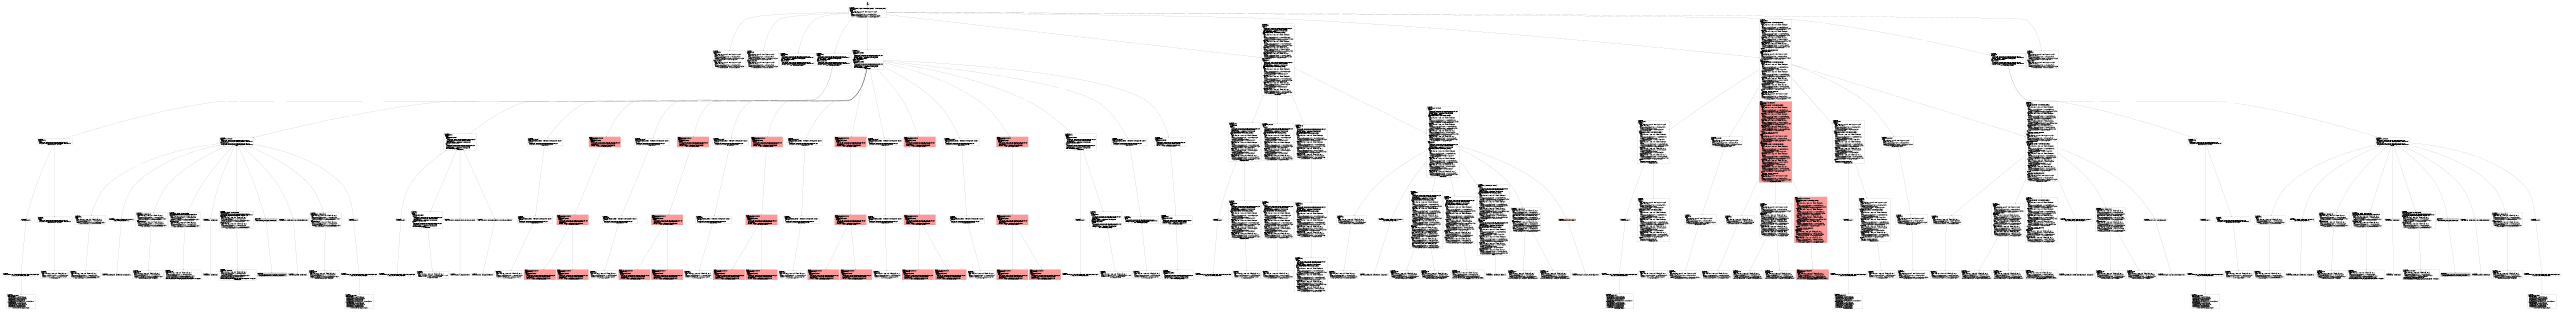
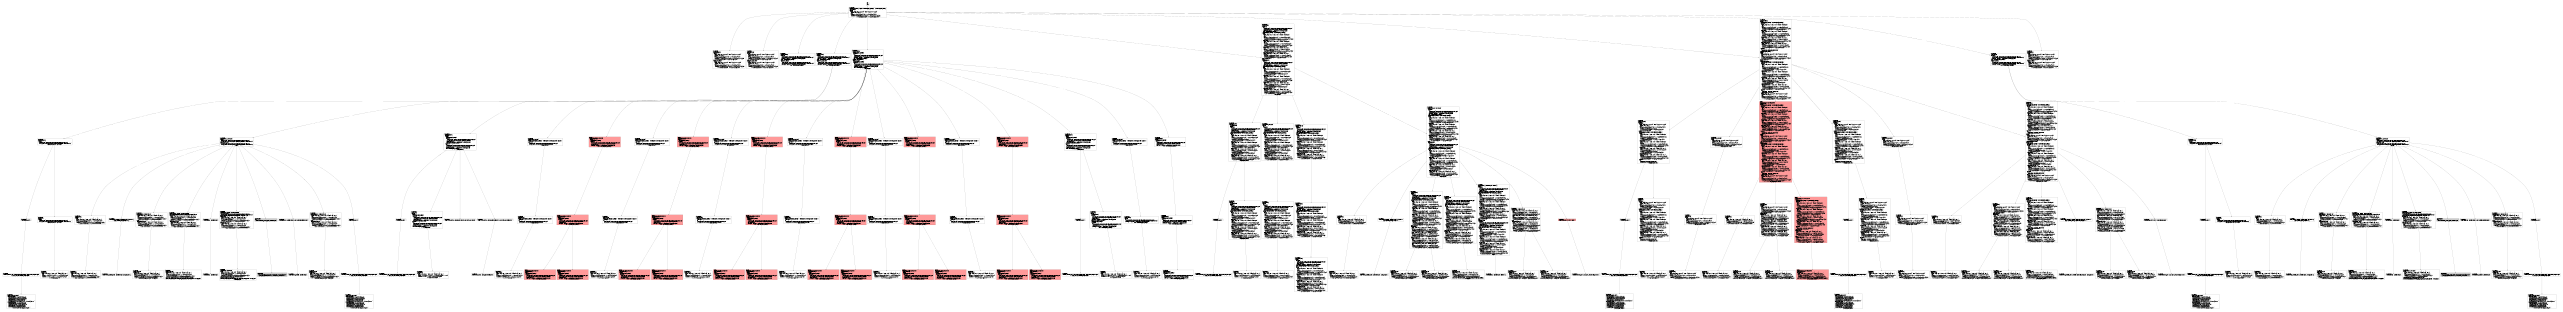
node "SUCCEEDED ((TYPE MOVING-TORSO) (JOINT-ANGLE MIDDLE))": removed
